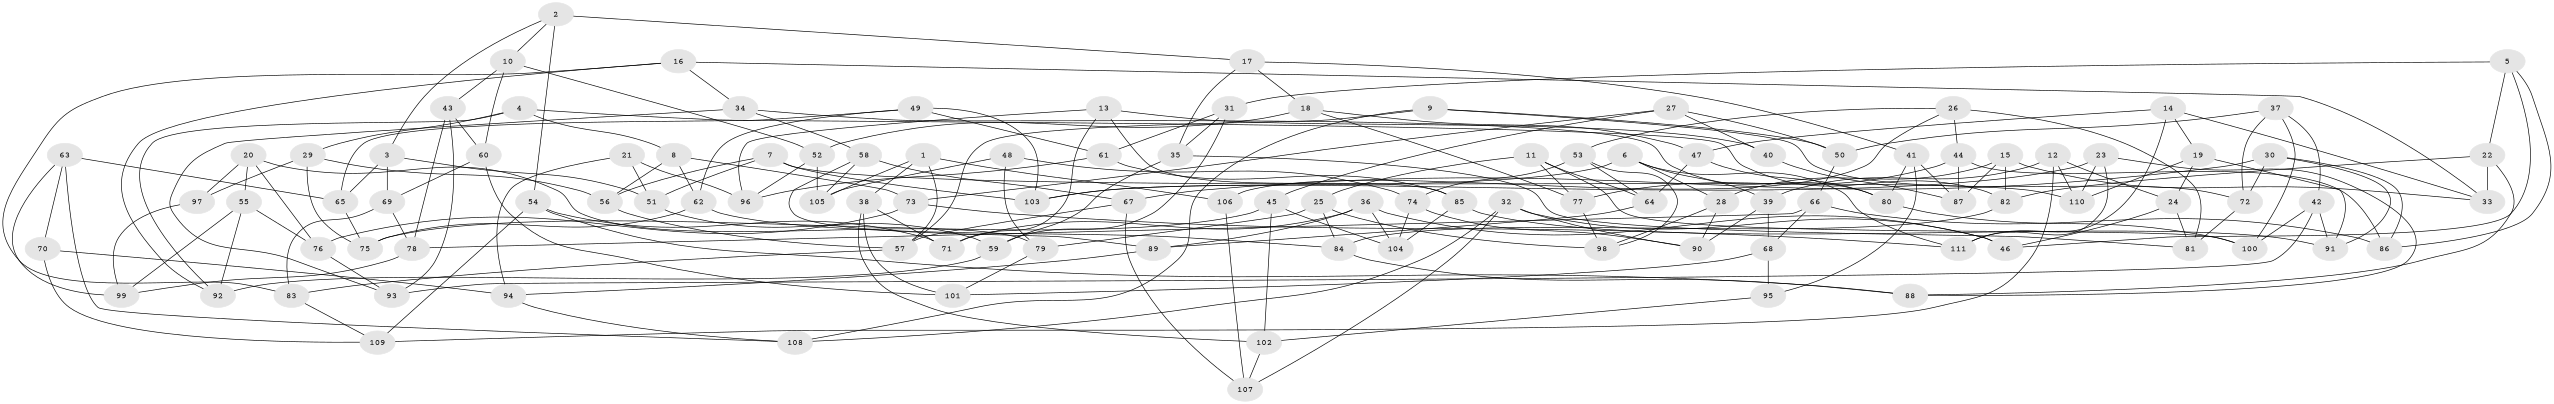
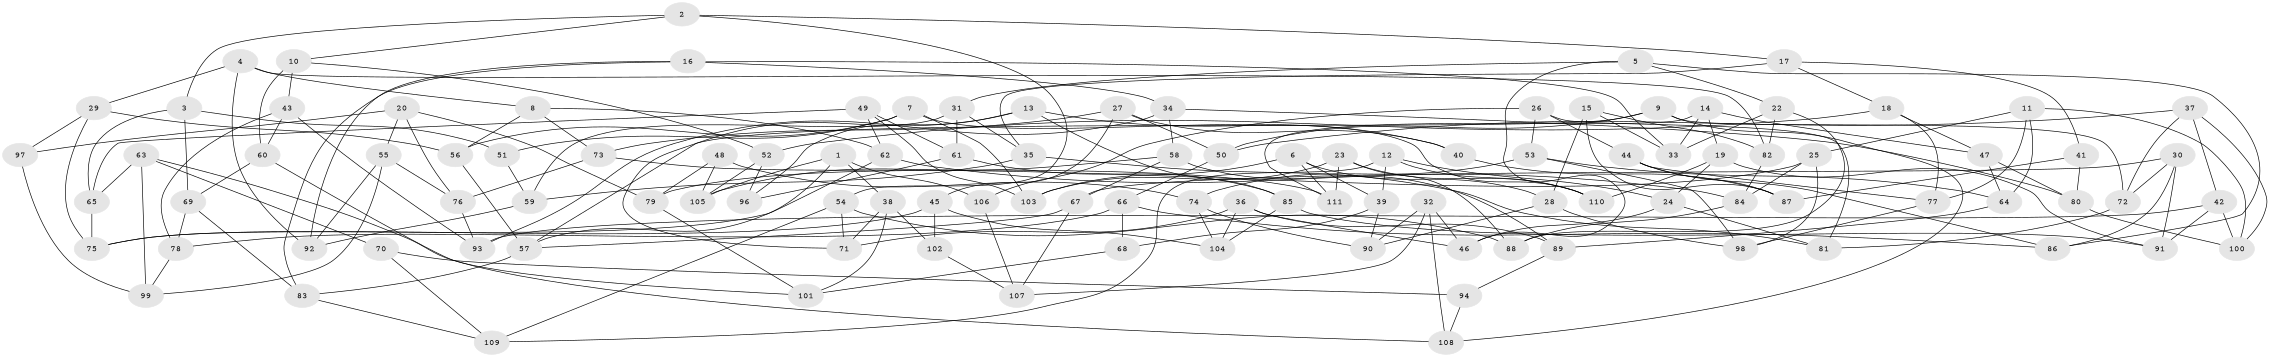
node "21": removed
node "95": removed
